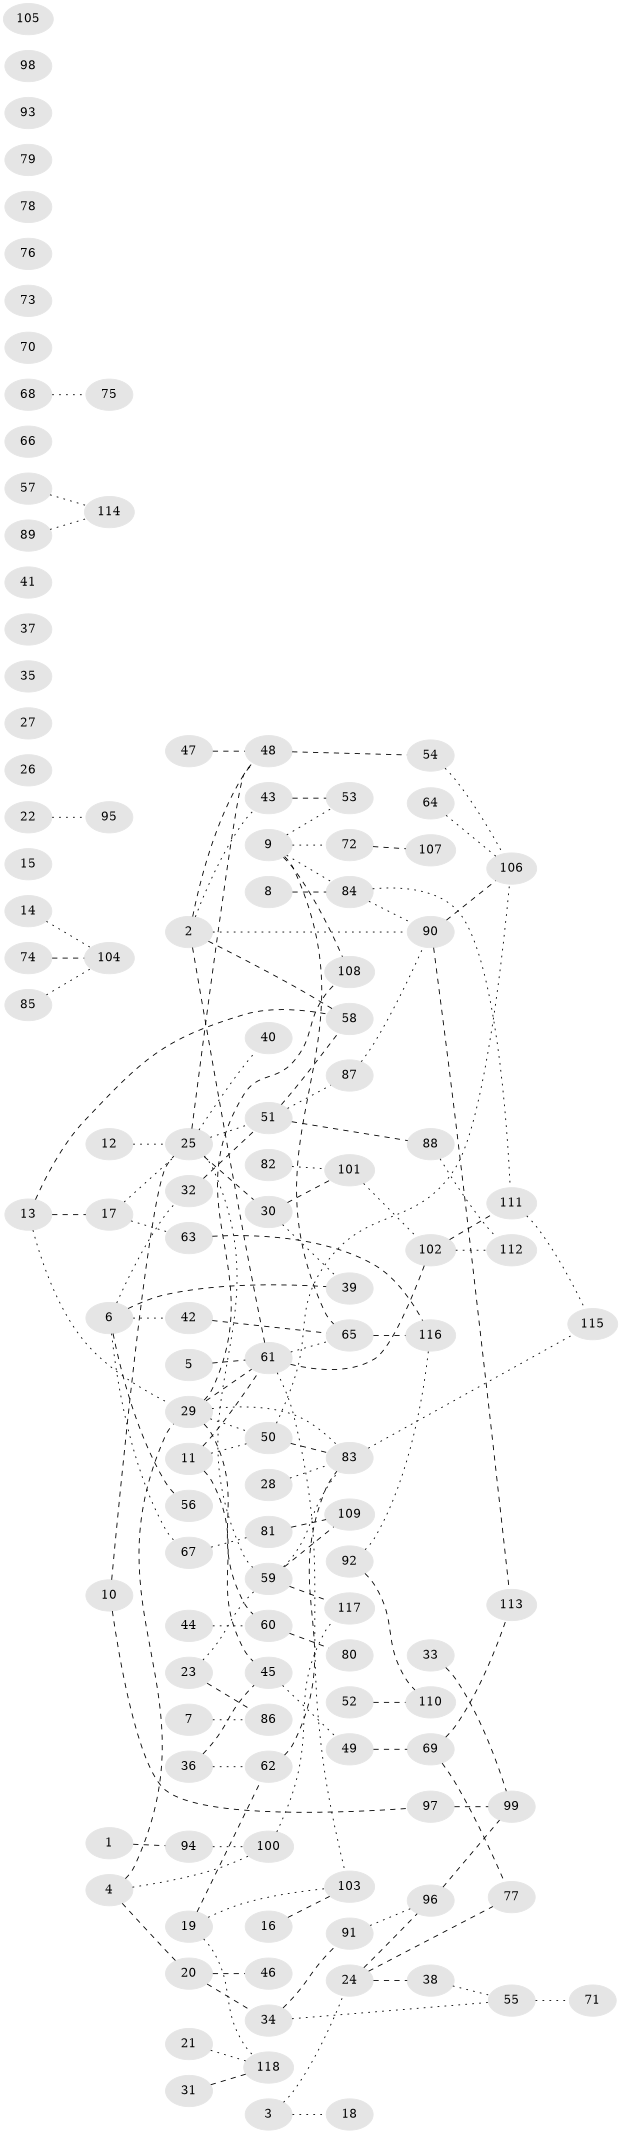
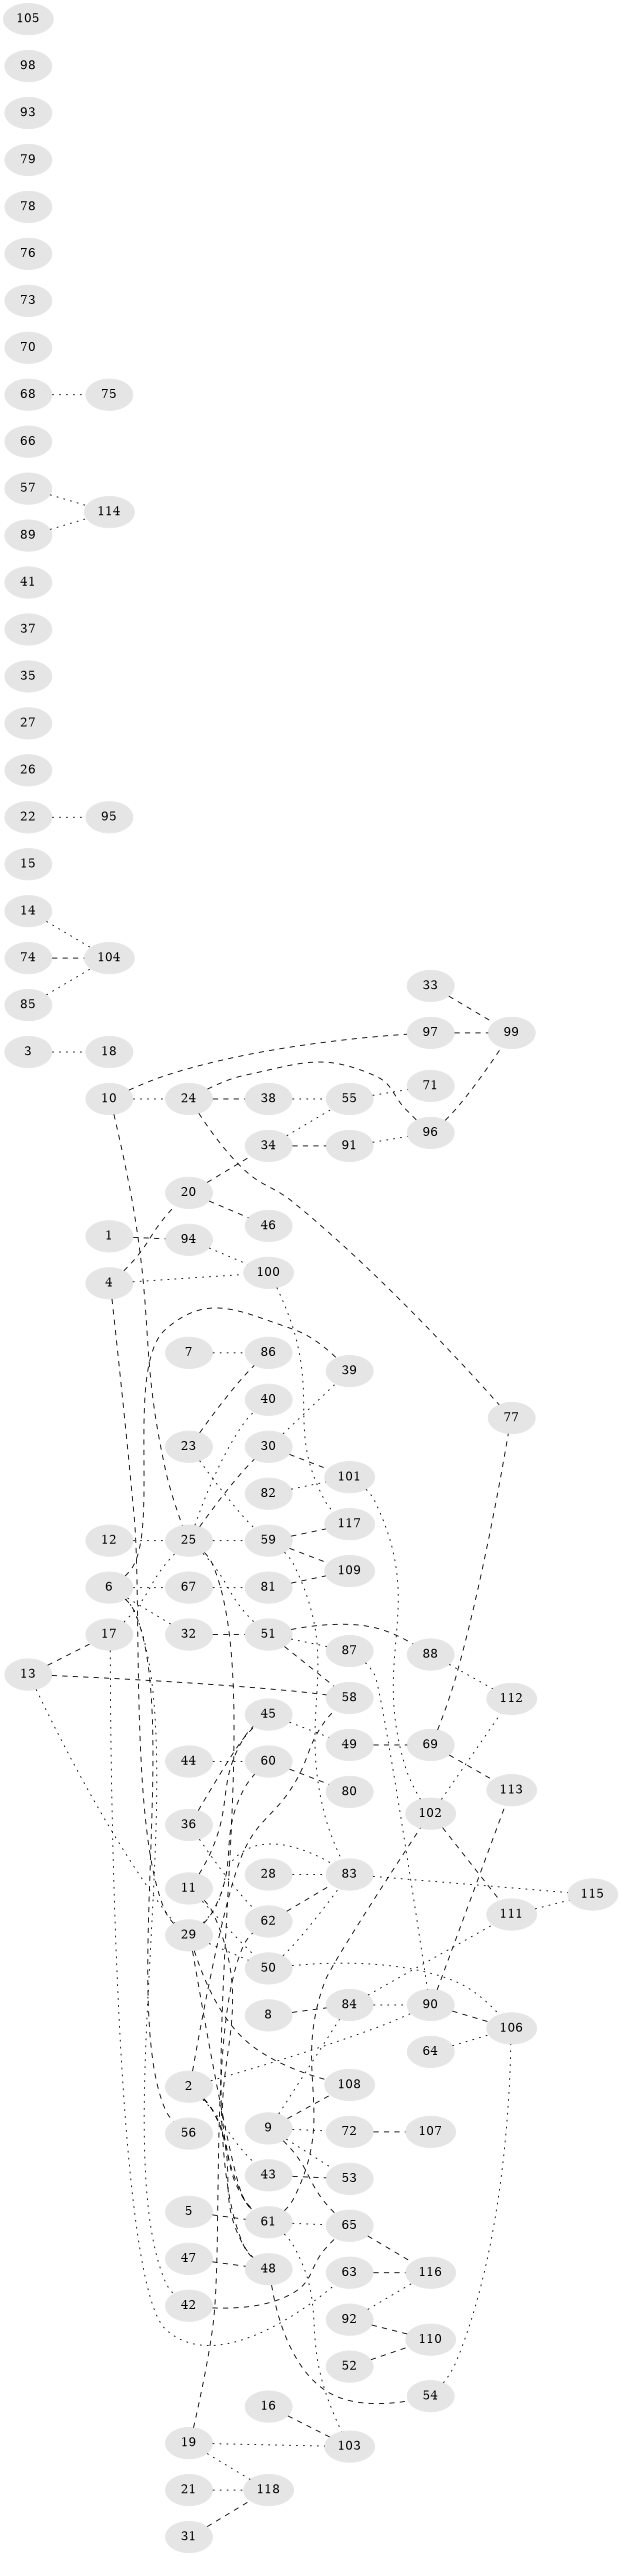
edge "50" -- "83": style dashed -> dotted
edge "24" -- "3": now "24" -- "10"
